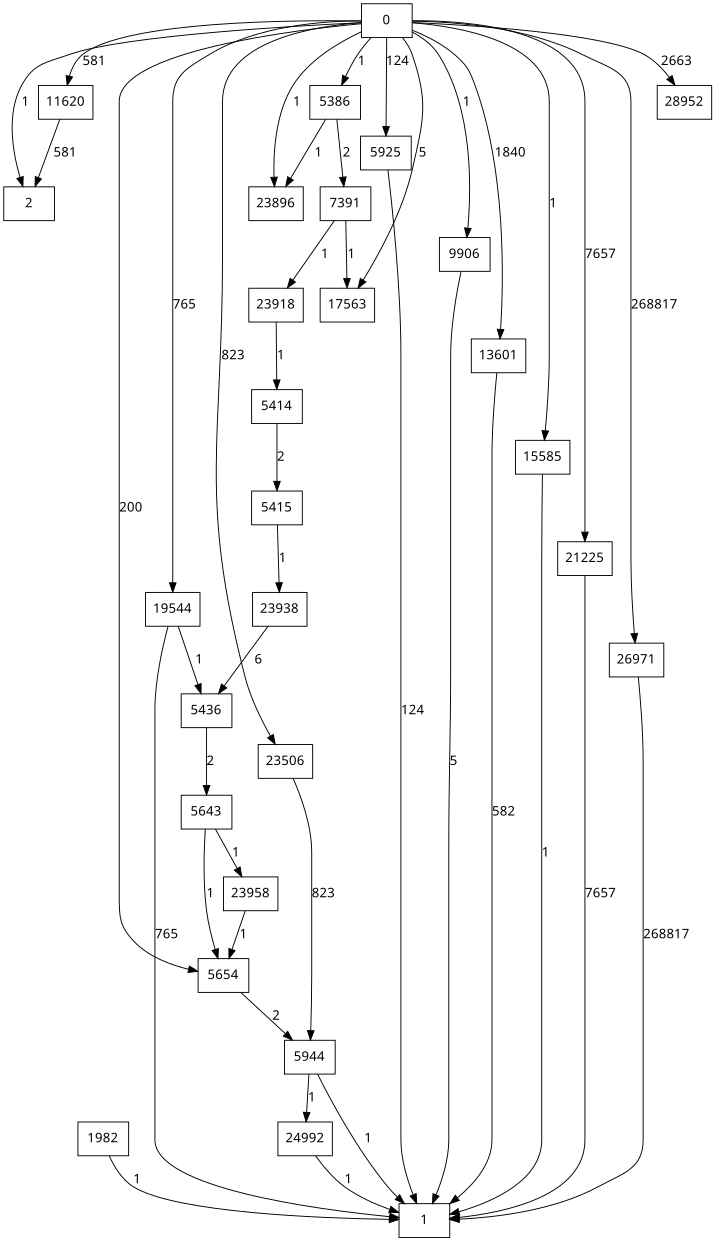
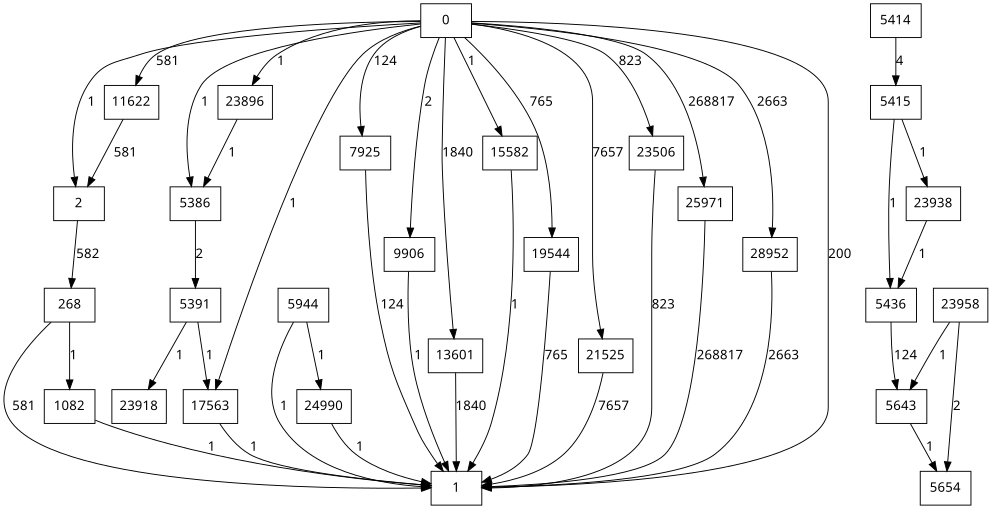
node "11620": label "11620" -> "11622"
edge "0" -> "9906": label "1" -> "2"
edge "5386" -> "23896": reversed
node "5925": label "5925" -> "7925"
edge "0" -> "17563": label "5" -> "1"
node "7391": label "7391" -> "5391"
node "268": added
edge "23918" -> "5414": removed, label "1"
edge "0" -> "5654": now "0" -> "1"
edge "5414" -> "5415": label "2" -> "4"
node "15585": label "15585" -> "15582"
edge "28952" -> "1": added, label "2663"
edge "17563" -> "1": added, label "1"
node "21225": label "21225" -> "21525"
edge "19544" -> "5436": now "5415" -> "5436"
edge "23938" -> "5436": label "6" -> "1"
node "26971": label "26971" -> "25971"
edge "5436" -> "5643": label "2" -> "124"
edge "9906" -> "1": label "5" -> "1"
edge "13601" -> "1": label "582" -> "1840"
edge "5643" -> "23958": reversed
edge "23506" -> "5944": now "23506" -> "1"
edge "23958" -> "5654": label "1" -> "2"
edge "5654" -> "5944": removed, label "2"
node "1982": label "1982" -> "1082"
node "24992": label "24992" -> "24990"
